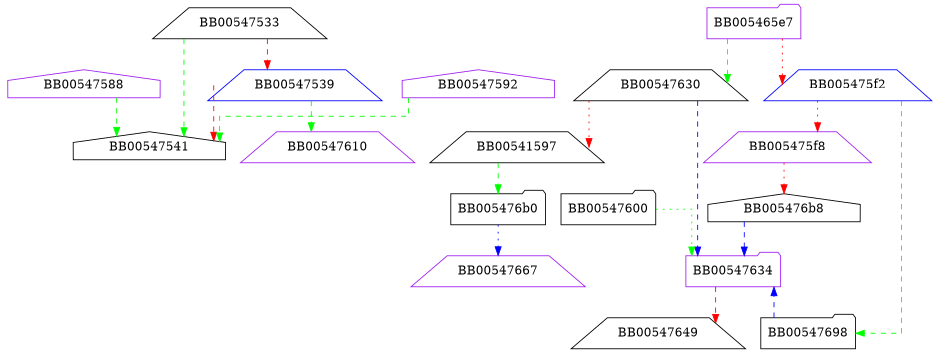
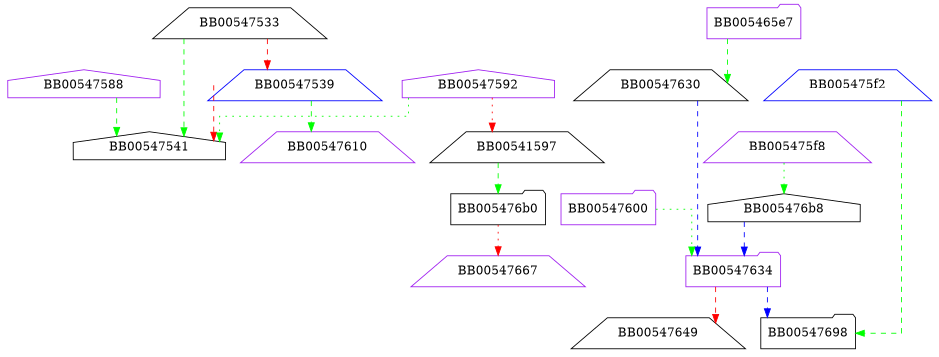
edge "BB005465e7" -> "BB005475f2": removed
edge "BB005475f2" -> "BB005475f8": removed
edge "BB00547592" -> "BB00547541": style dashed -> dotted
edge "BB00547630" -> "BB00541597": now "BB00547592" -> "BB00541597"
edge "BB005475f8" -> "BB005476b8": color red -> green
node "BB00547600": color black -> purple
edge "BB005476b0" -> "BB00547667": color blue -> red
edge "BB00547698" -> "BB00547634": reversed
